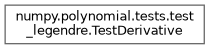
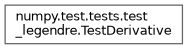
node "numpy.polynomial.tests.test _legendre.TestDerivative": label "numpy.polynomial.tests.test _legendre.TestDerivative" -> "numpy.test.tests.test _legendre.TestDerivative"
